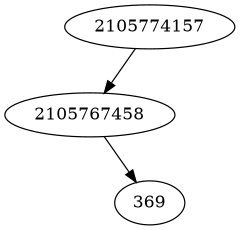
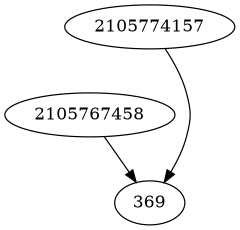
edge "2105774157" -> "2105767458": now "2105774157" -> "369"
